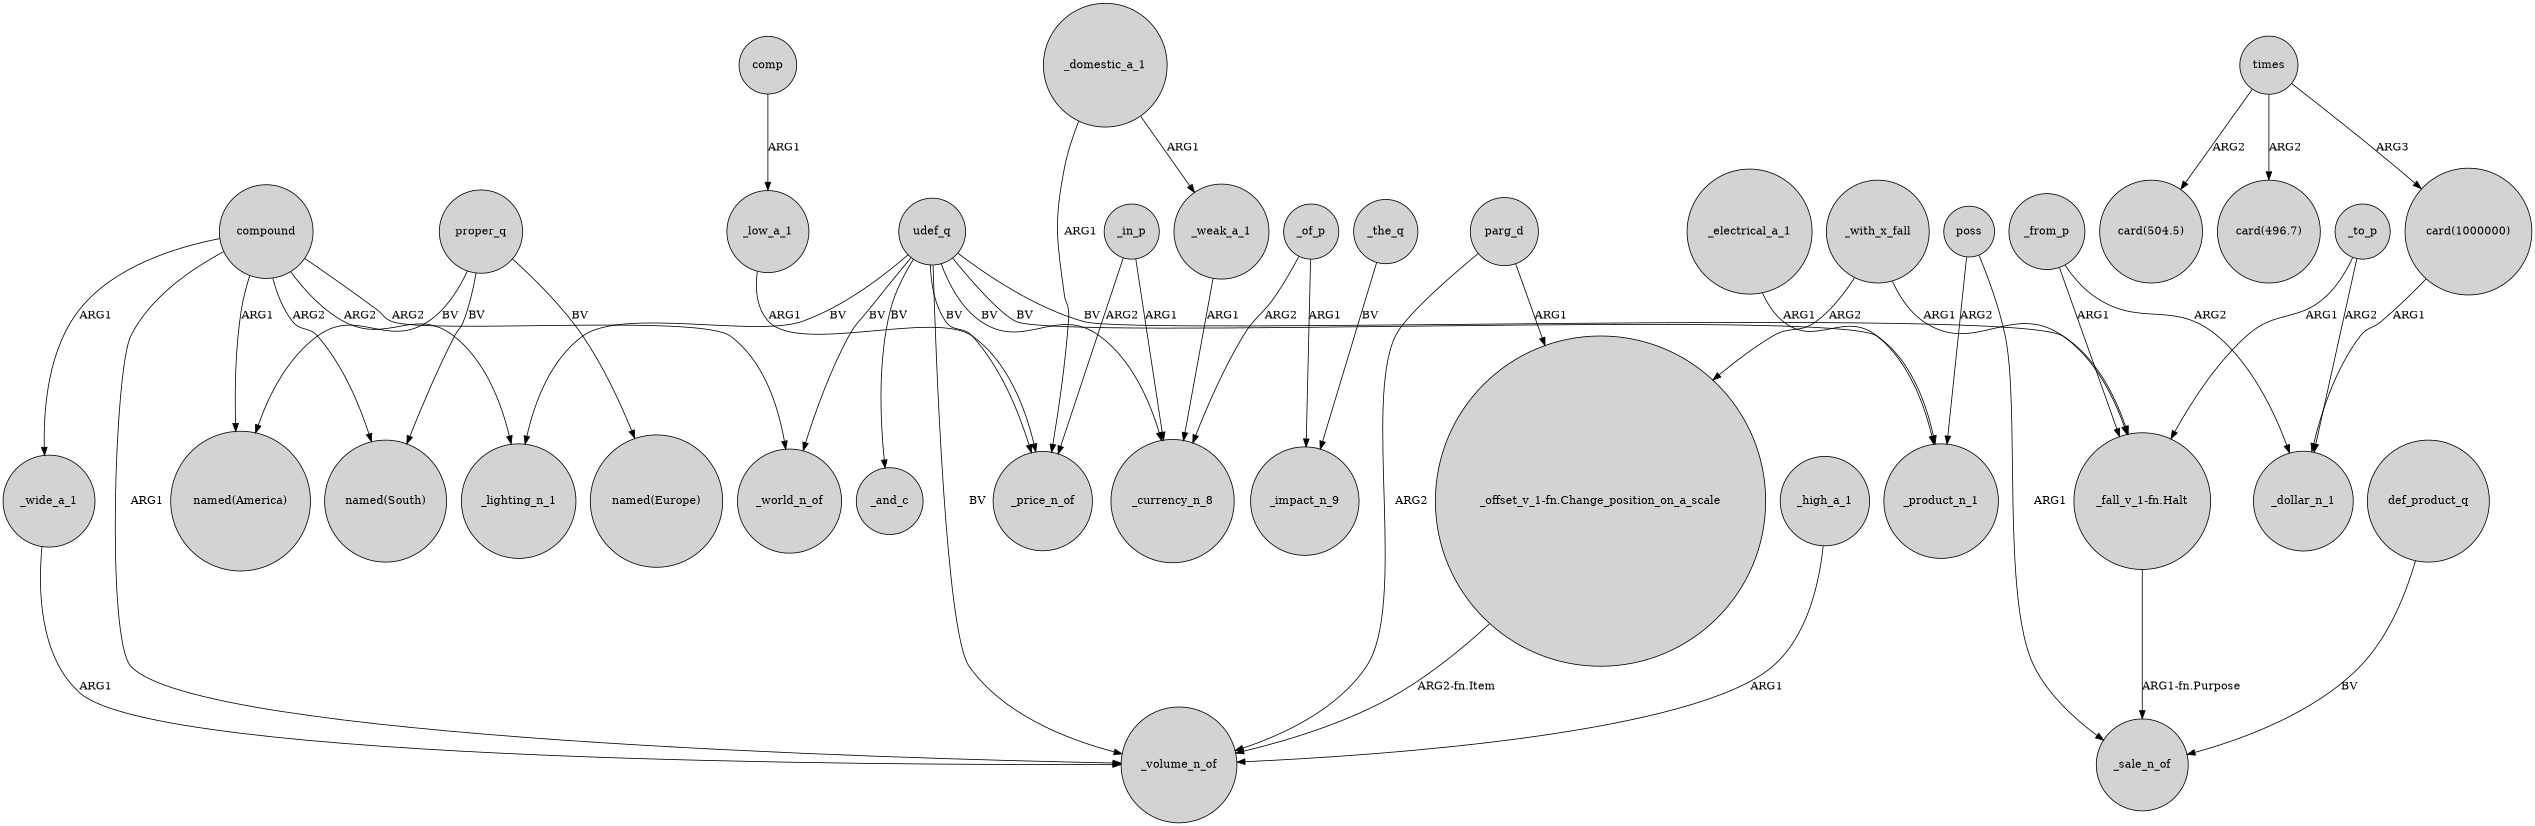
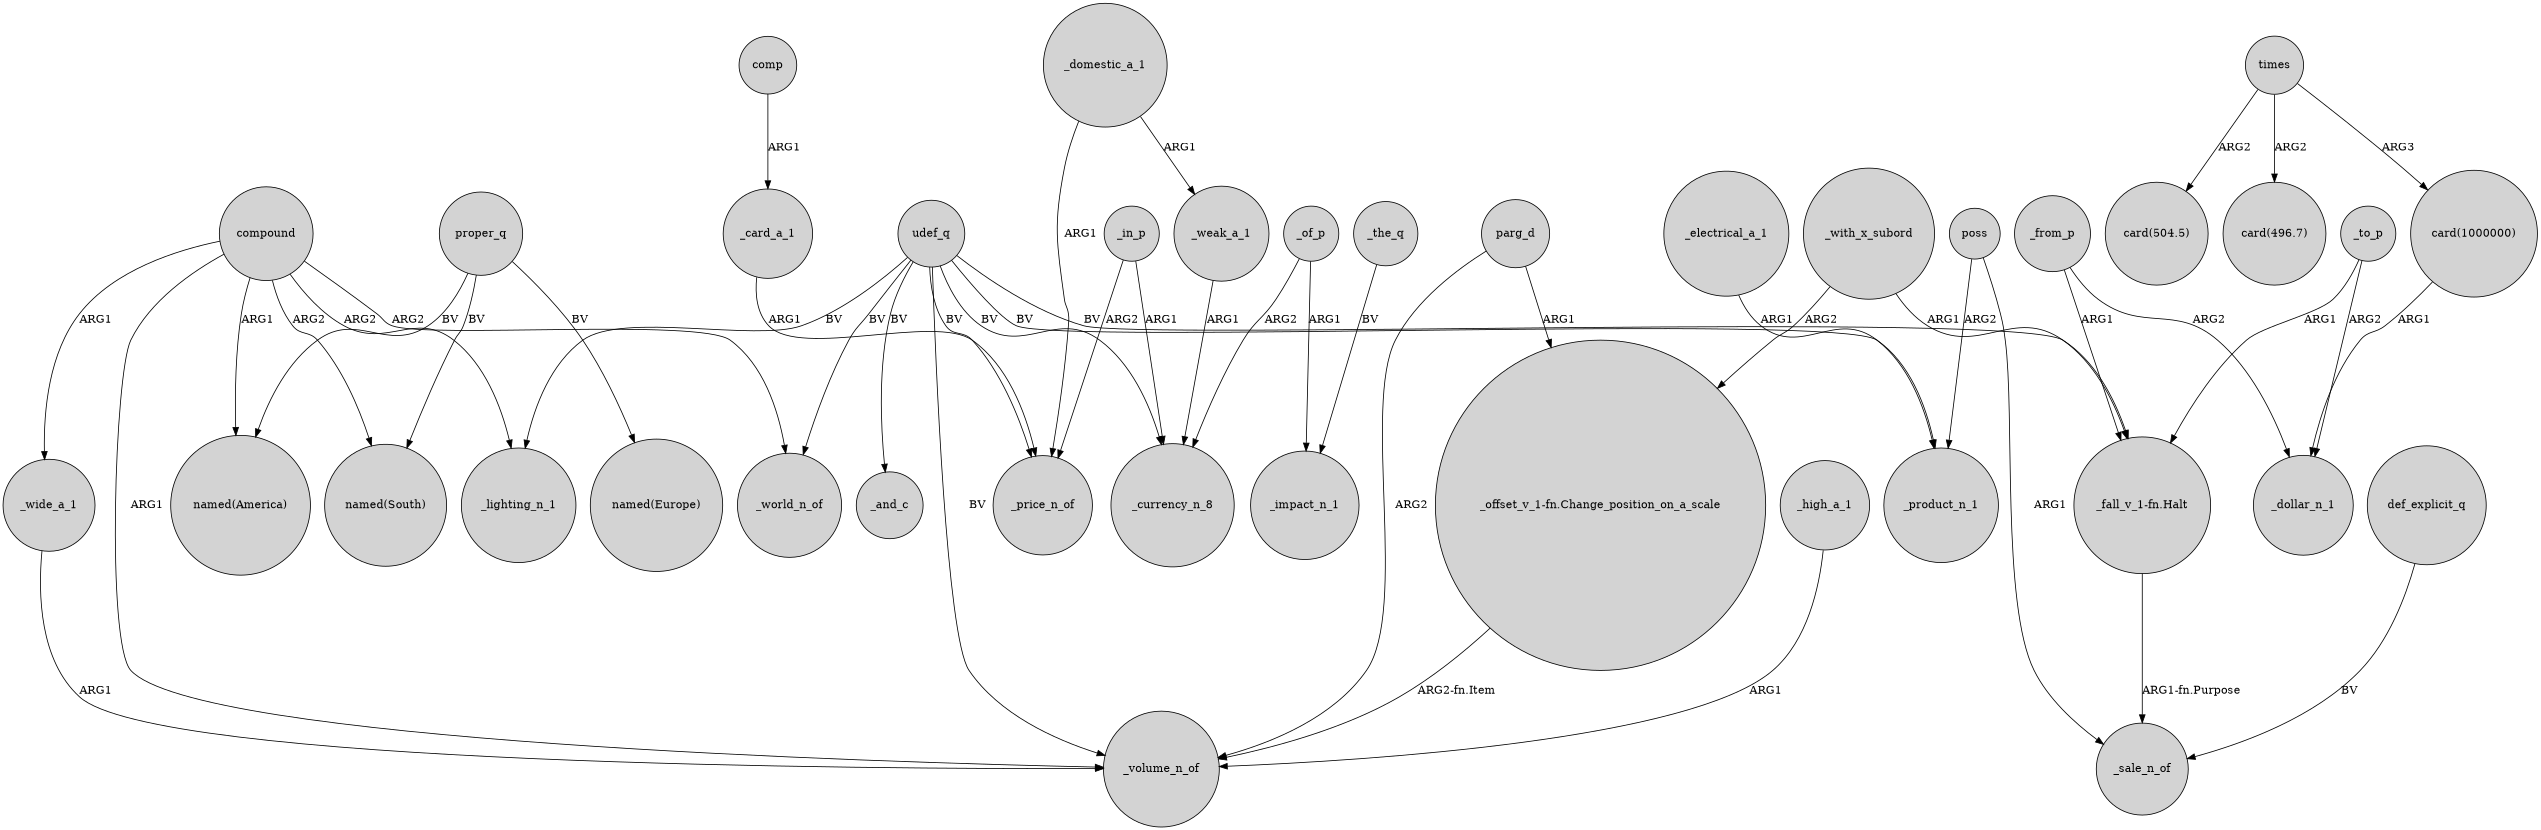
node "_low_a_1": label "_low_a_1" -> "_card_a_1"
node "_with_x_fall": label "_with_x_fall" -> "_with_x_subord"
node "_impact_n_9": label "_impact_n_9" -> "_impact_n_1"
node "def_product_q": label "def_product_q" -> "def_explicit_q"
